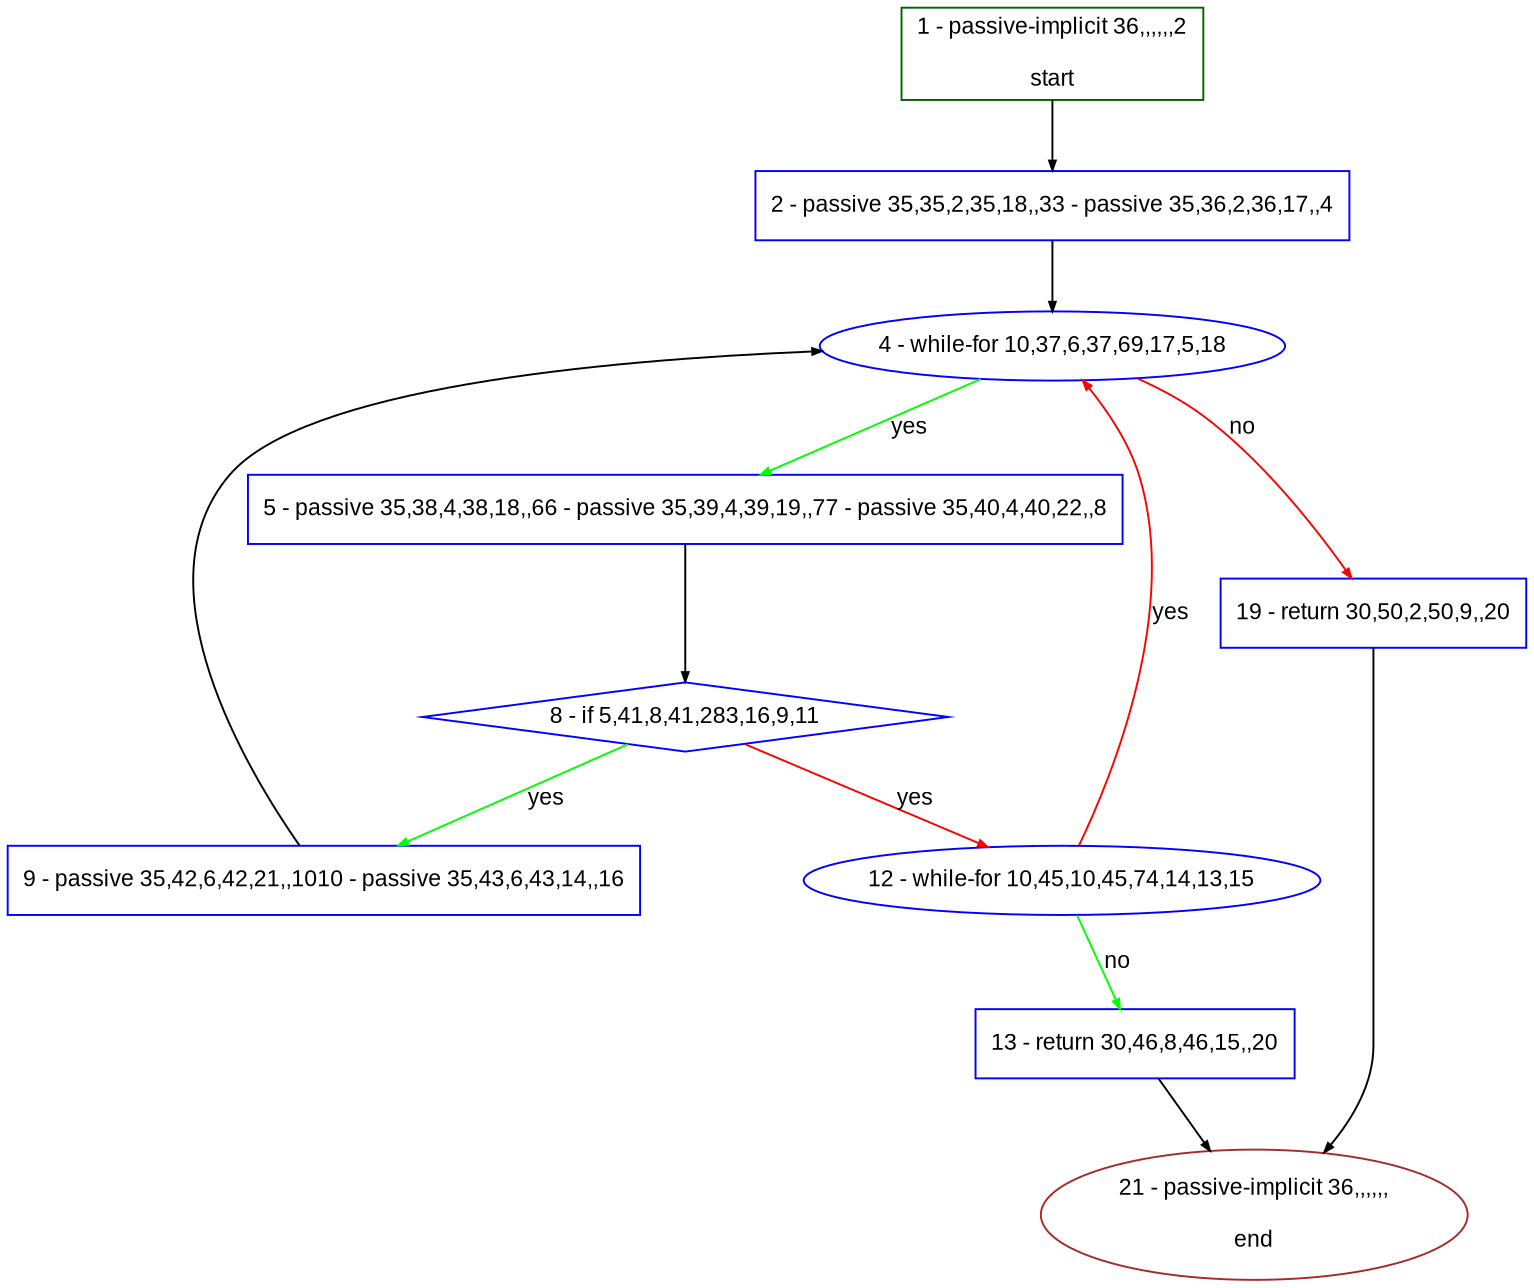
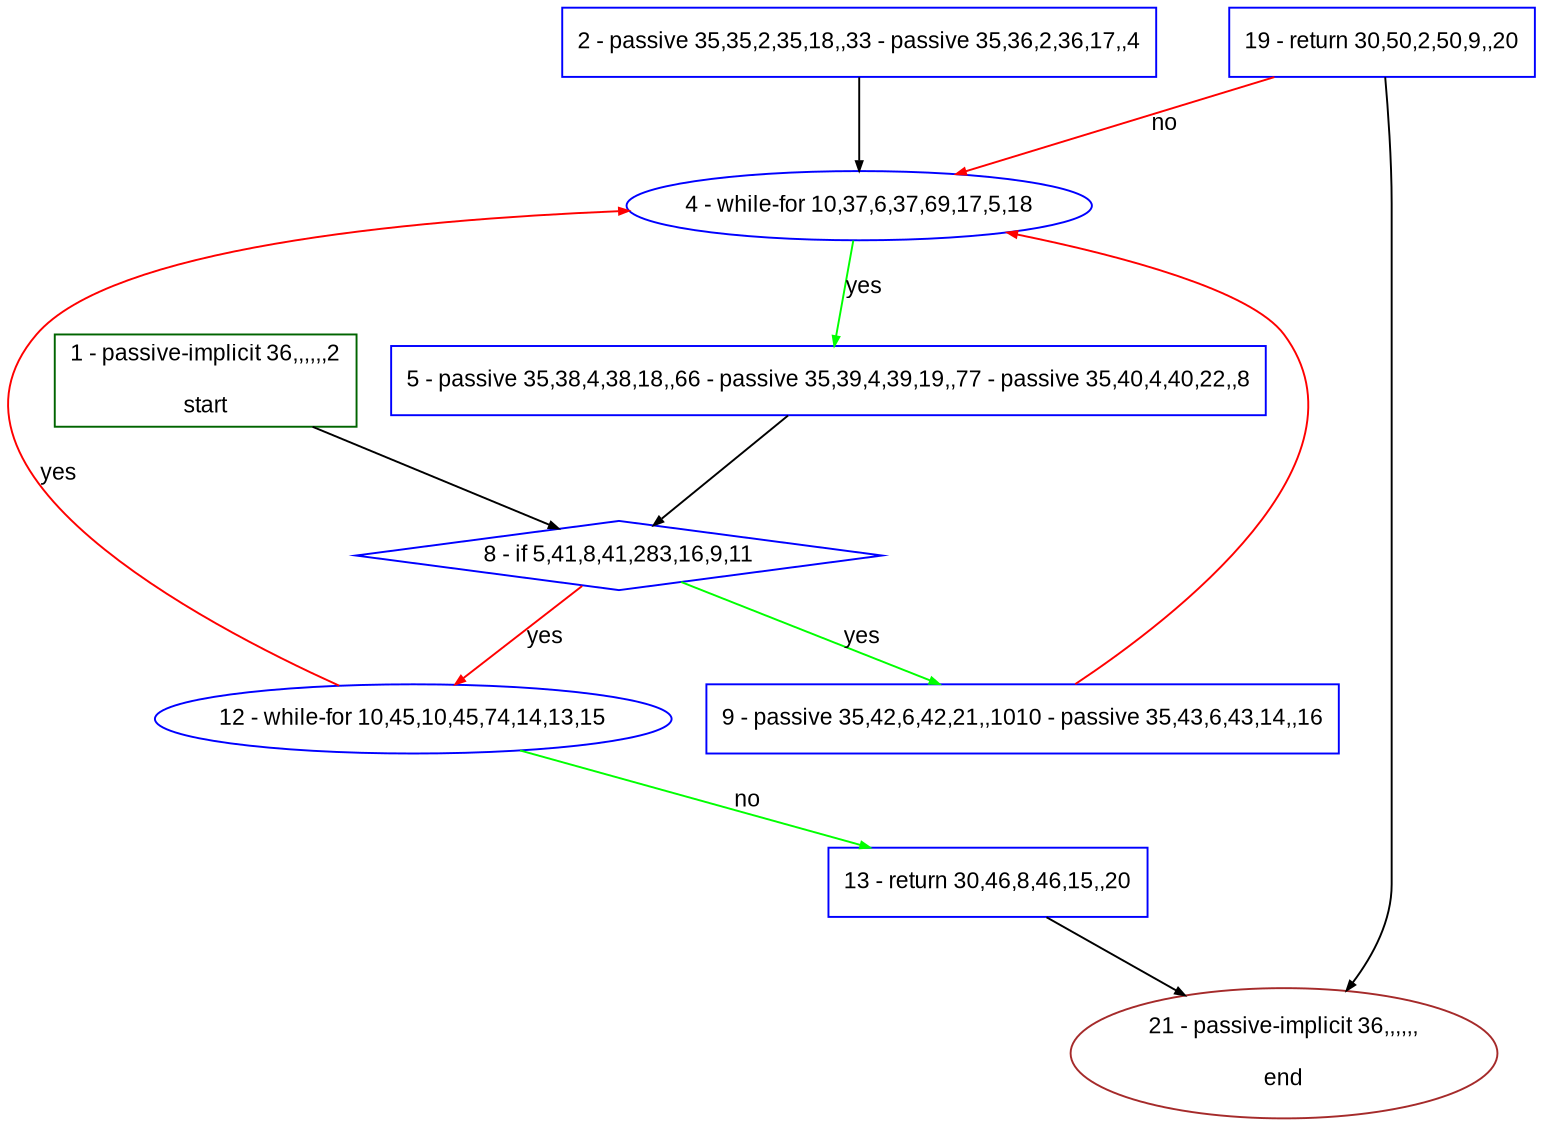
edge "1 - passive-implicit 36,,,,,,2 start" -> "2 - passive 35,35,2,35,18,,33 - passive 35,36,2,36,17,,4": now "1 - passive-implicit 36,,,,,,2 start" -> "8 - if 5,41,8,41,283,16,9,11"
edge "9 - passive 35,42,6,42,21,,1010 - passive 35,43,6,43,14,,16" -> "4 - while-for 10,37,6,37,69,17,5,18": color #000000 -> #ff0000
edge "4 - while-for 10,37,6,37,69,17,5,18" -> "19 - return 30,50,2,50,9,,20": reversed
